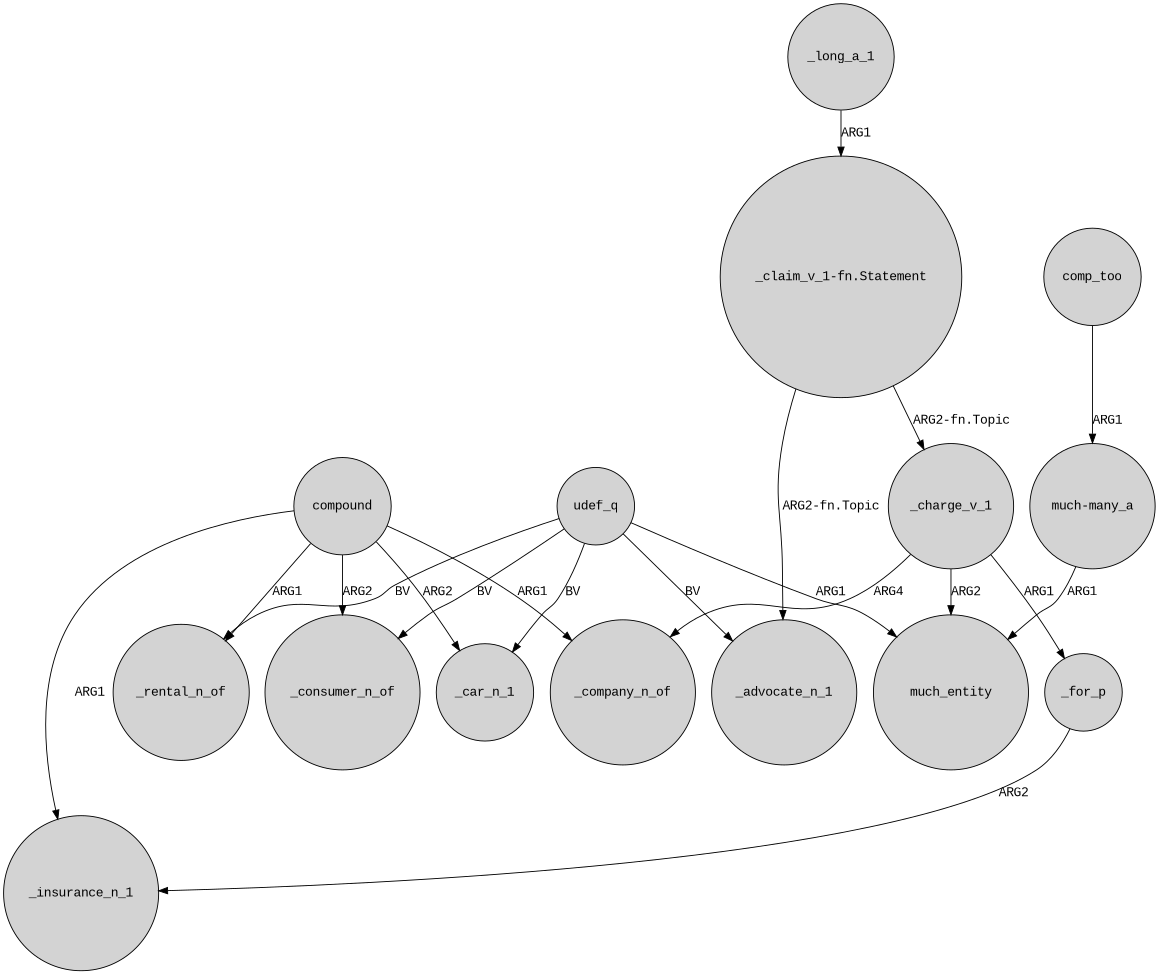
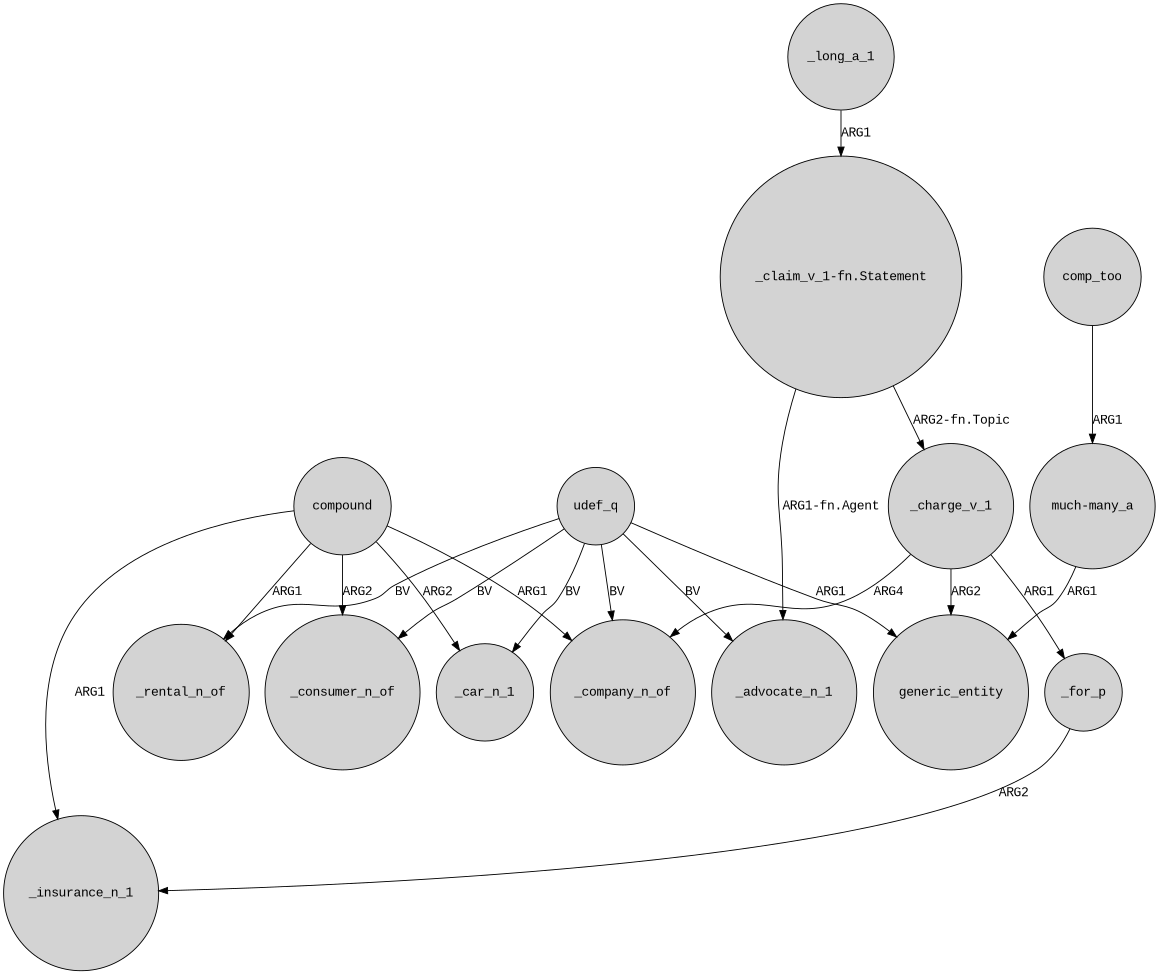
edge "_claim_v_1-fn.Statement" -> "_advocate_n_1": label "ARG2-fn.Topic" -> "ARG1-fn.Agent"
edge "udef_q" -> "_company_n_of": added, label "BV"
node "much_entity": label "much_entity" -> "generic_entity"
